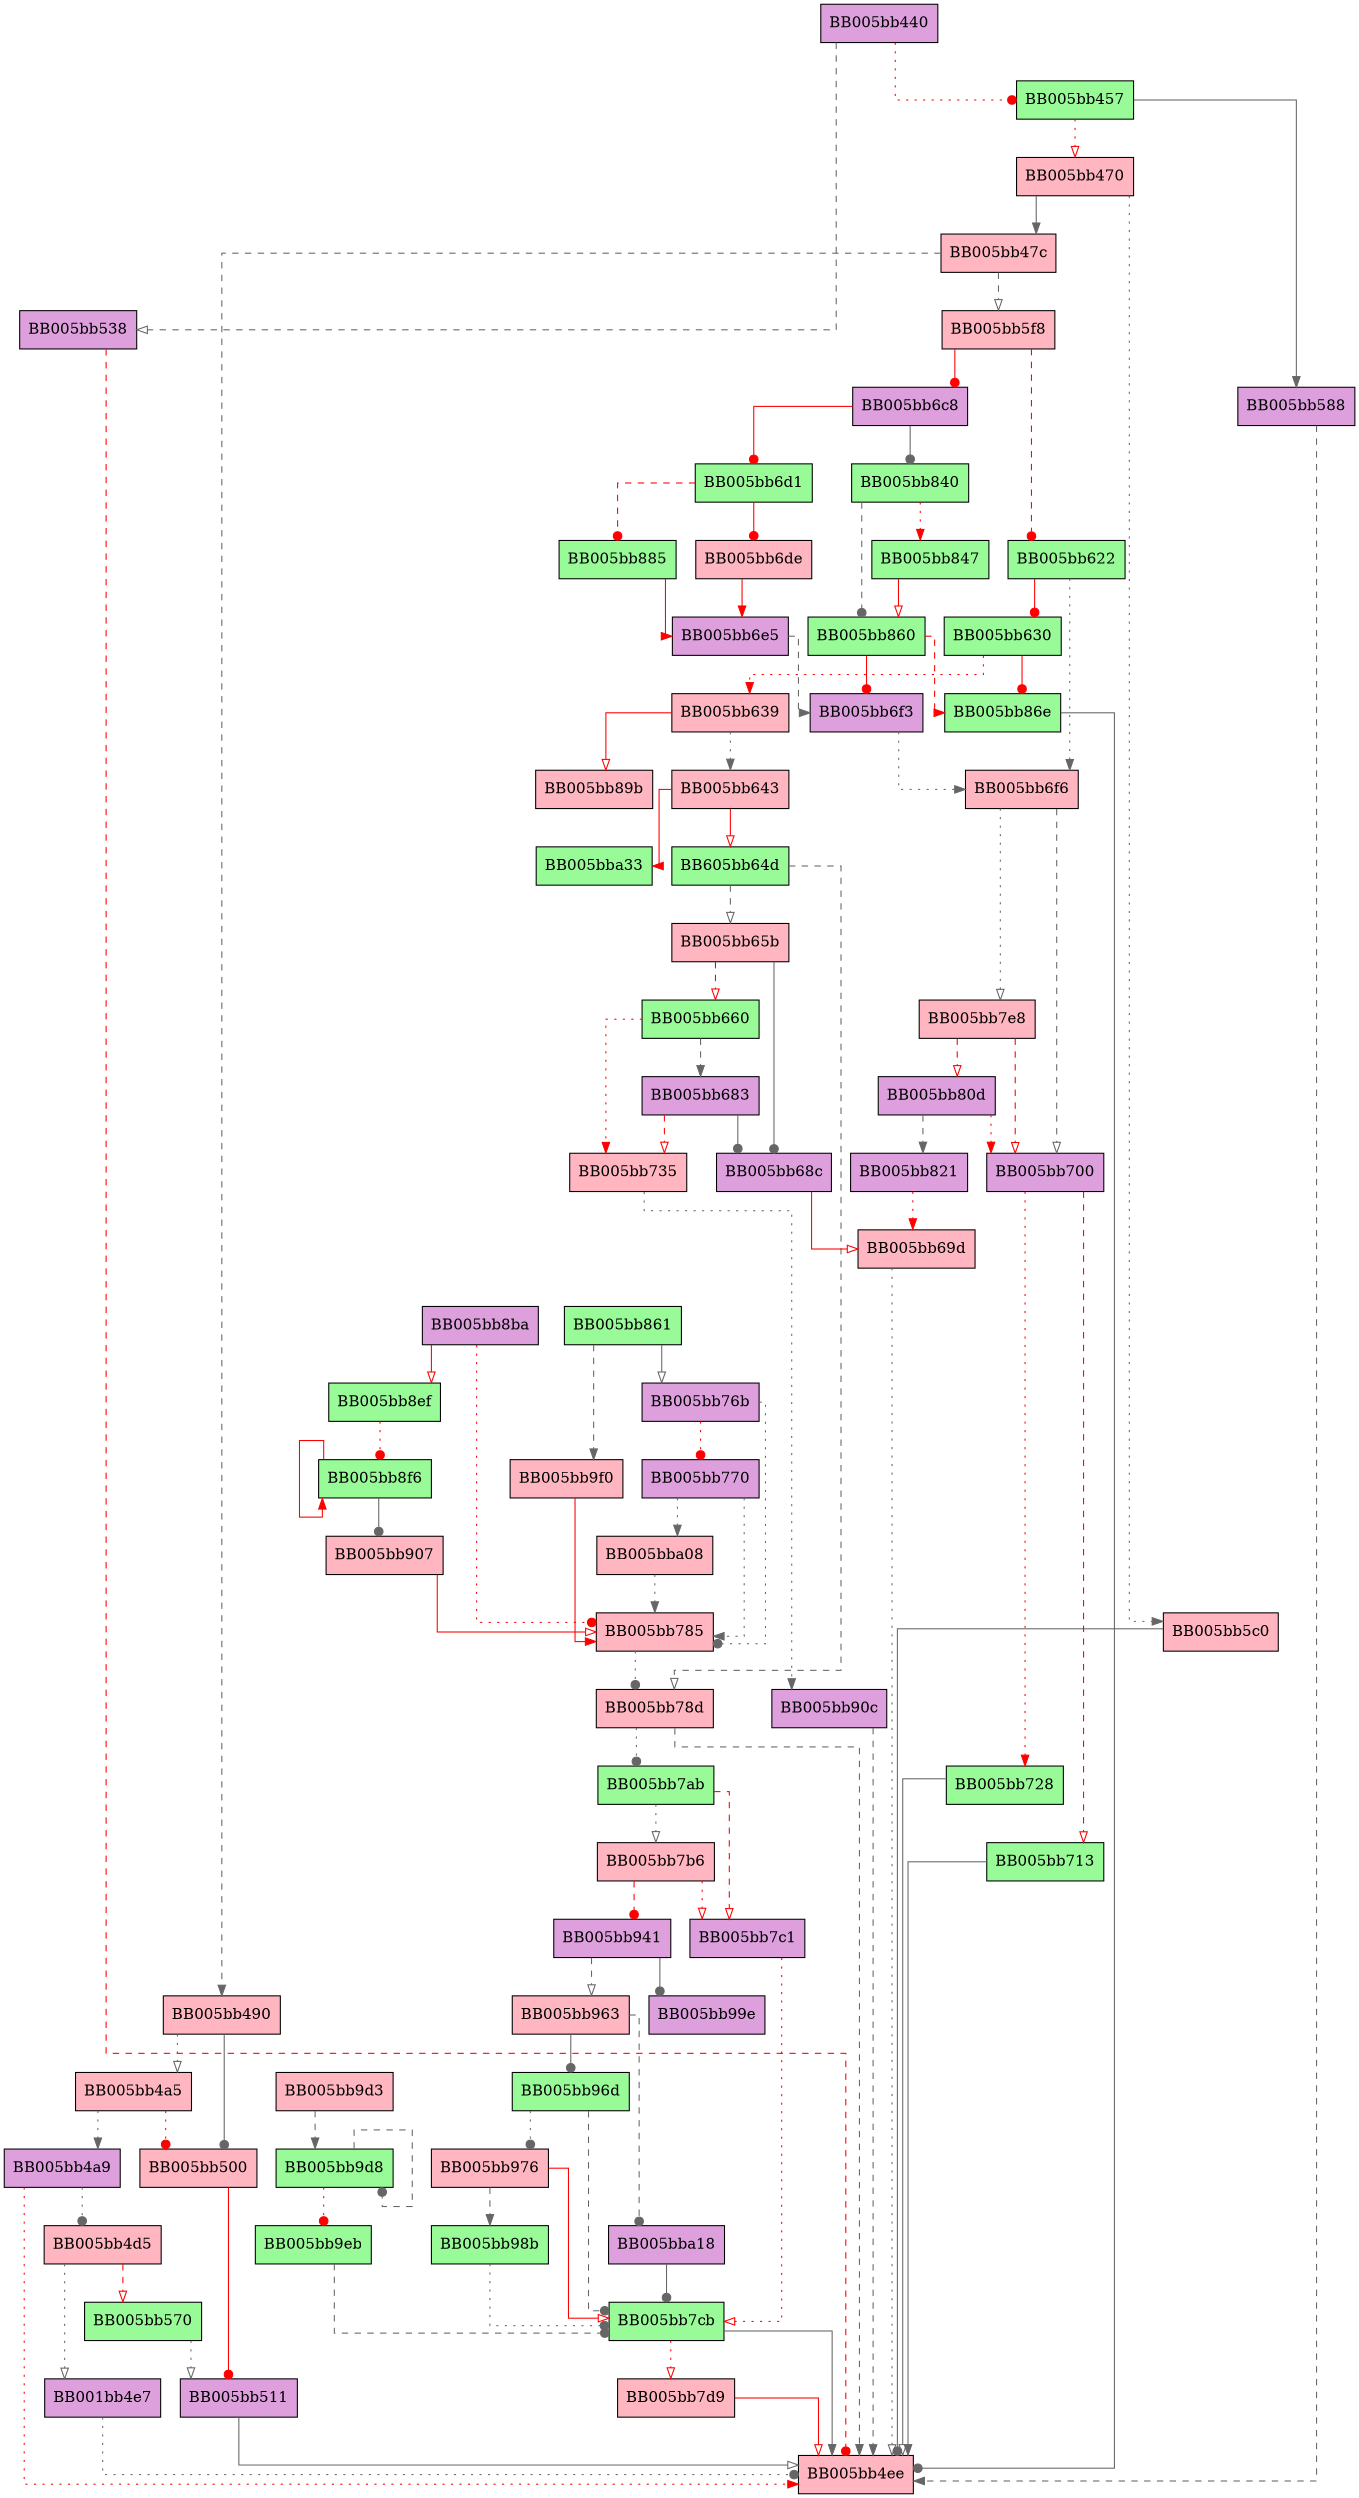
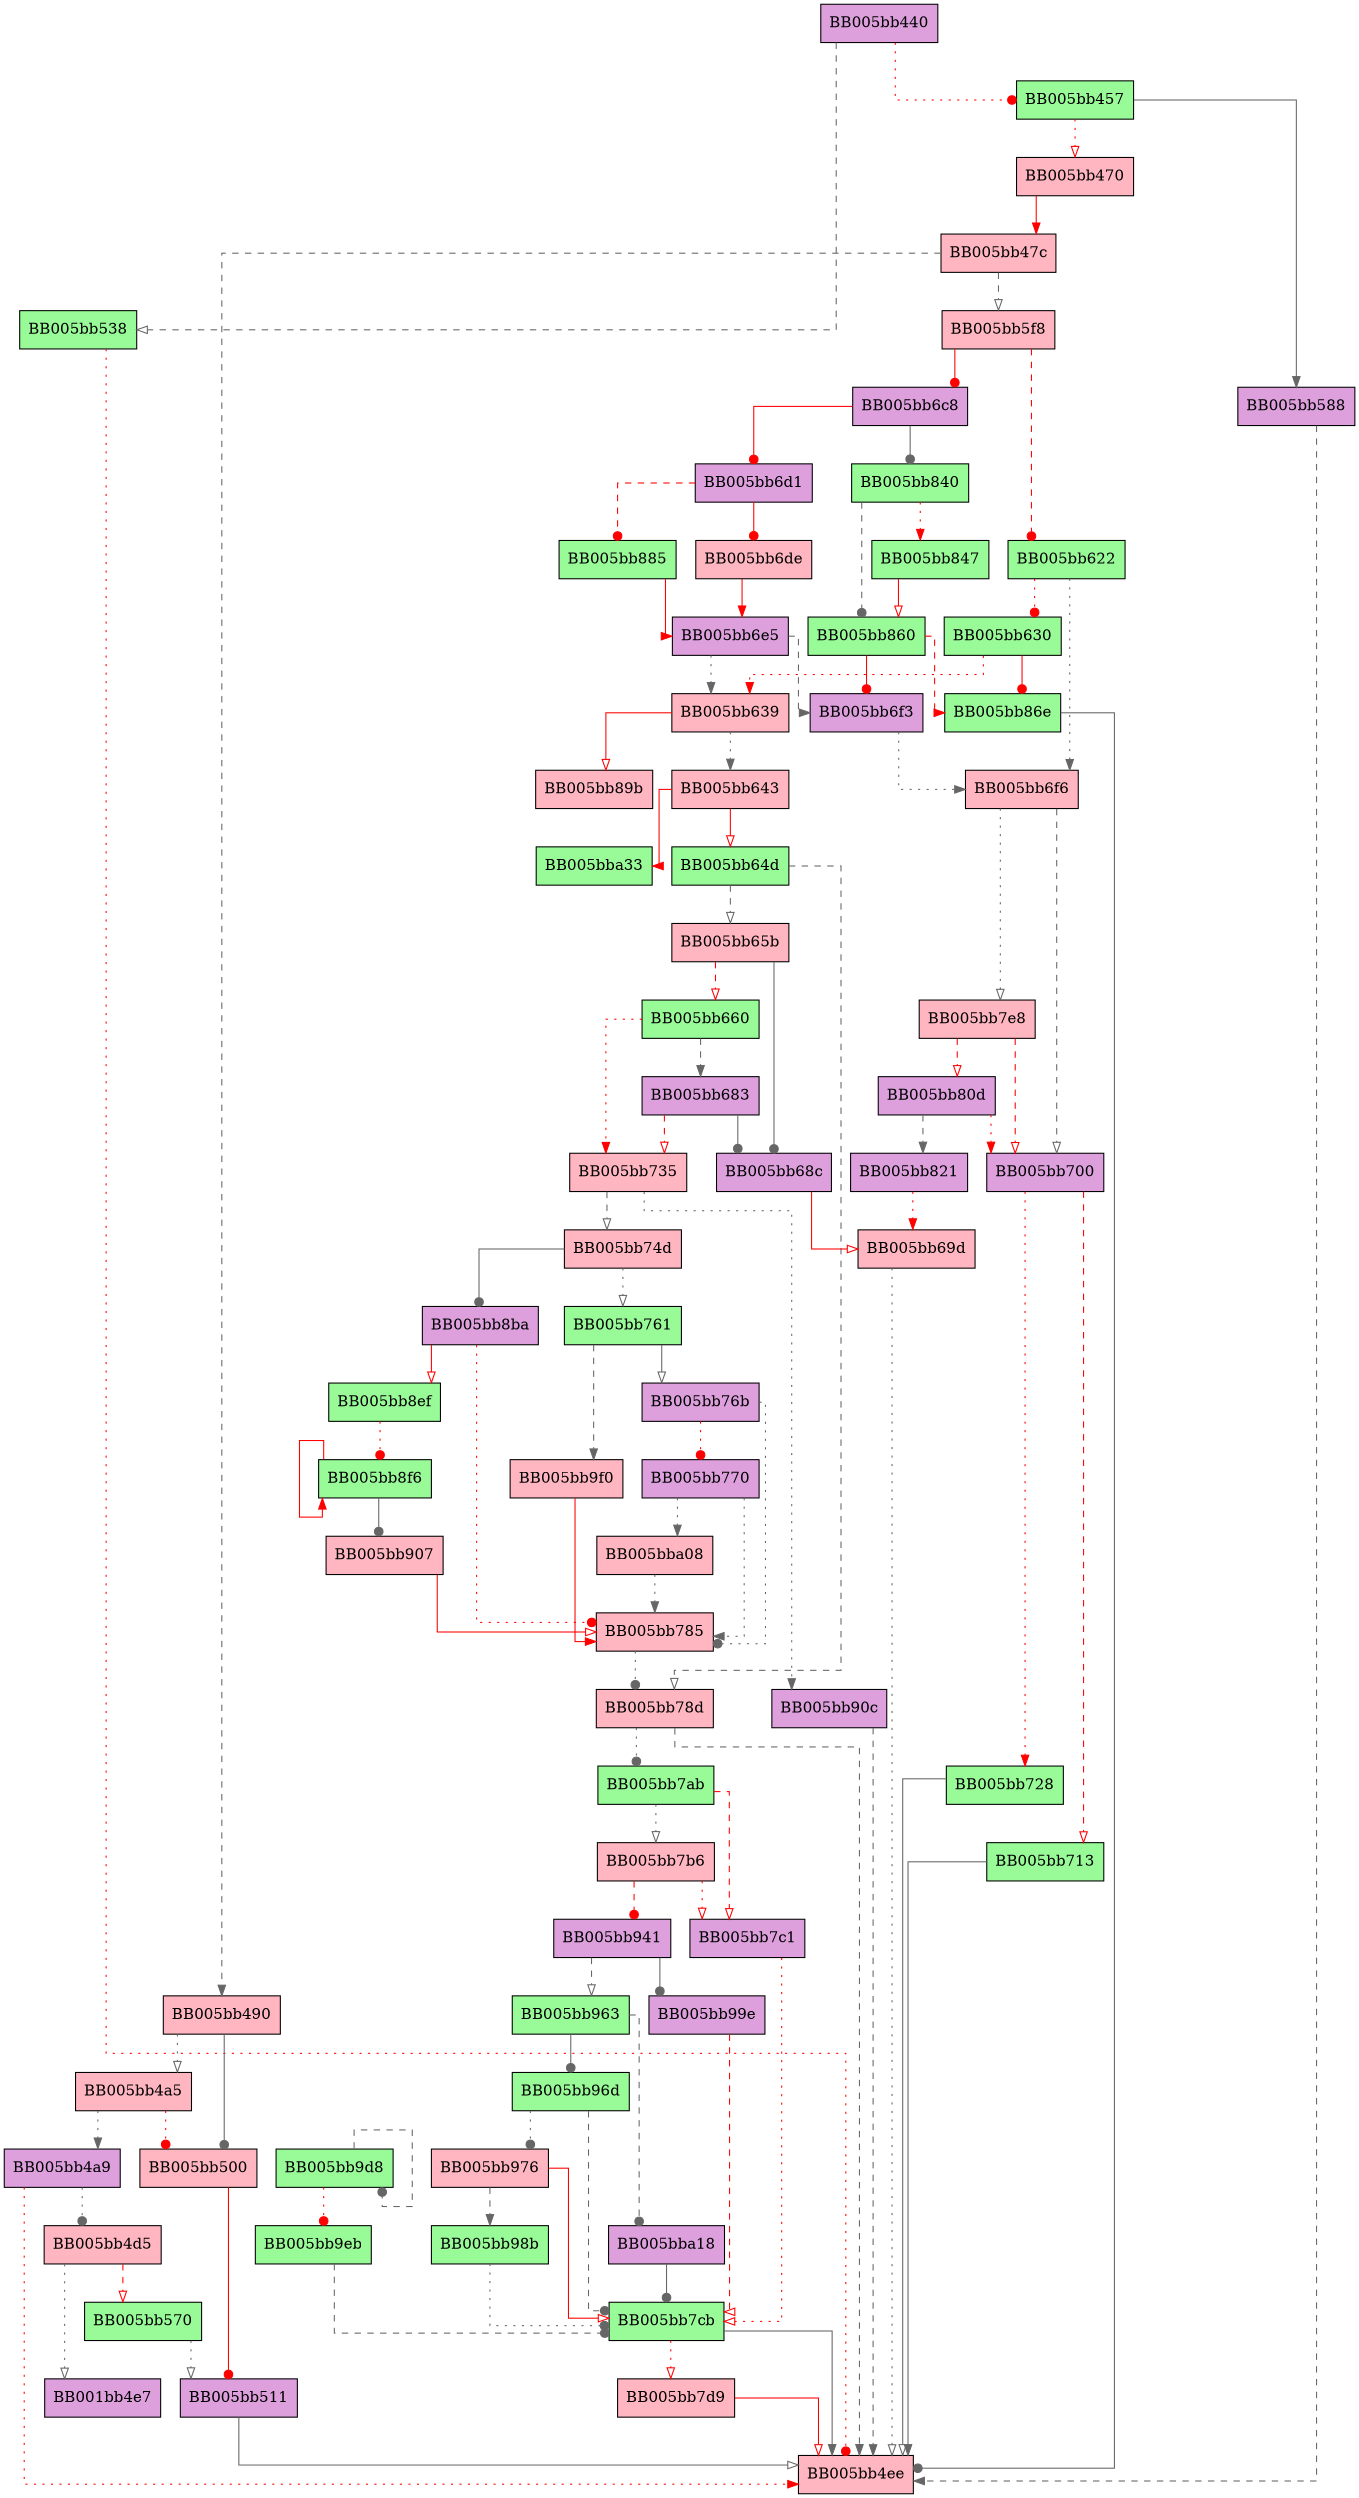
edge "BB005bb470" -> "BB005bb47c": color gray40 -> red
node "BB005bb538": fillcolor plum -> palegreen
node "BB005bb6d1": fillcolor palegreen -> plum
edge "BB005bb622" -> "BB005bb630": style solid -> dotted
edge "BB005bb6e5" -> "BB005bb639": added
node "BB605bb64d": label "BB605bb64d" -> "BB005bb64d"
node "BB005bb74d": added
node "BB005bb861": label "BB005bb861" -> "BB005bb761"
node "BB005bb5c0": removed
edge "BB005bb538" -> "BB005bb4ee": style dashed -> dotted
node "BB005bb963": fillcolor lightpink -> palegreen
node "BB005bb9d3": removed
edge "BB005bb99e" -> "BB005bb7cb": added
edge "BB001bb4e7" -> "BB005bb4ee": removed
